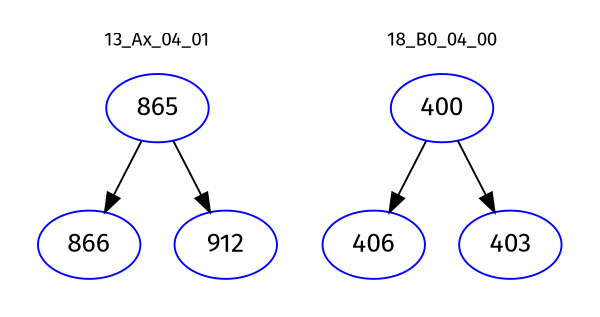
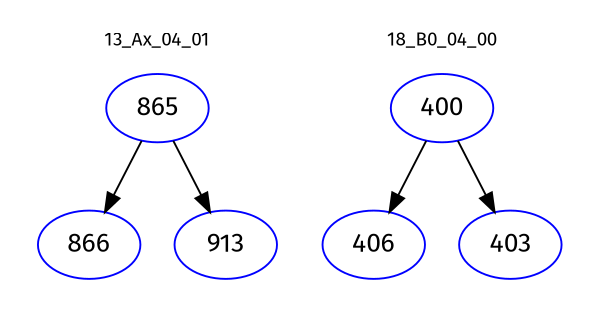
node "912": label "912" -> "913"
